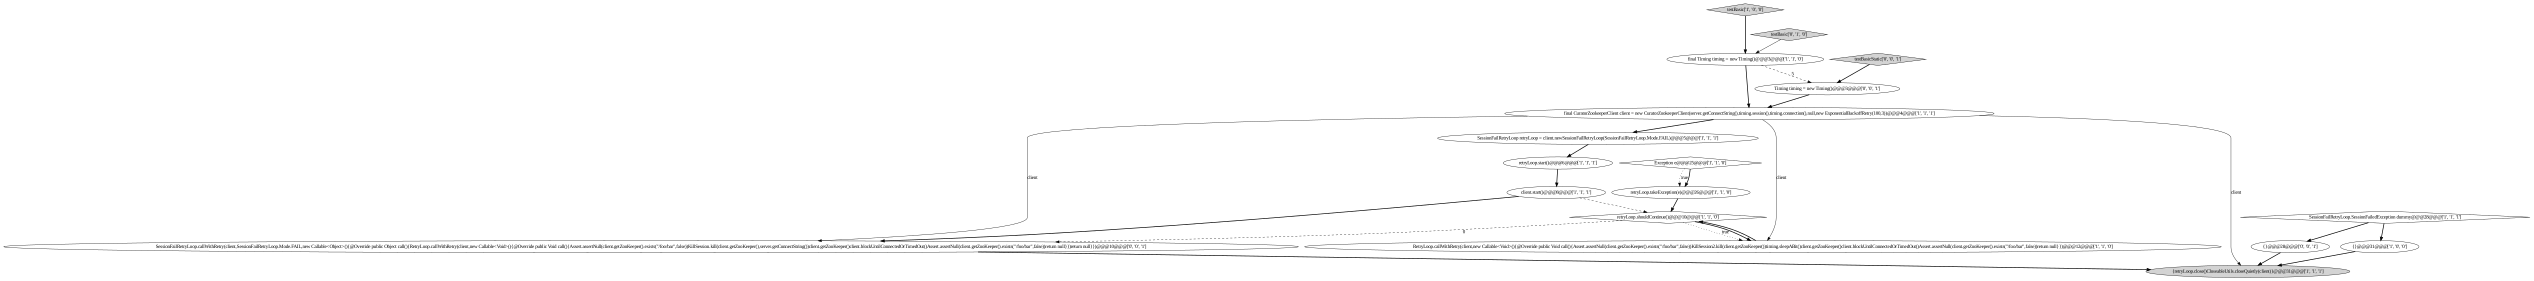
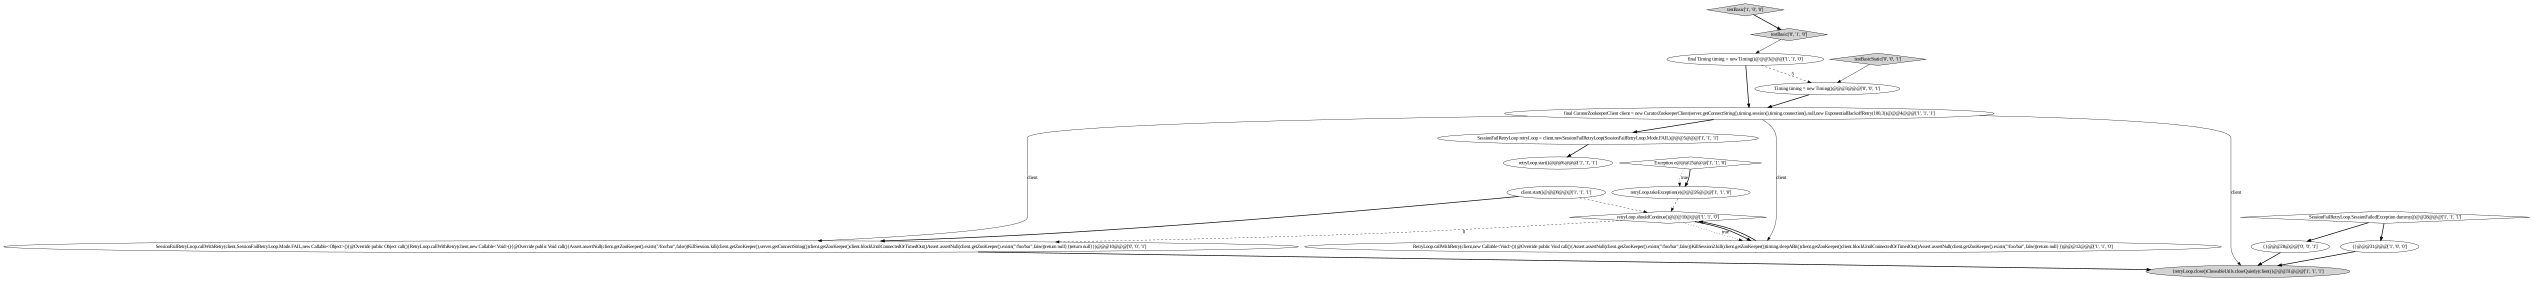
edge "testBasic['1', '0', '0']" -> "final Timing timing = new Timing()@@@3@@@['1', '1', '0']": now "testBasic['1', '0', '0']" -> "testBasic['0', '1', '0']"
edge "testBasicStatic['0', '0', '1']" -> "Timing timing = new Timing()@@@3@@@['0', '0', '1']": style bold -> solid
edge "retryLoop.start()@@@6@@@['1', '1', '1']" -> "client.start()@@@8@@@['1', '1', '1']": removed
edge "retryLoop.takeException(e)@@@26@@@['1', '1', '0']" -> "retryLoop.shouldContinue()@@@10@@@['1', '1', '0']": style bold -> dashed
